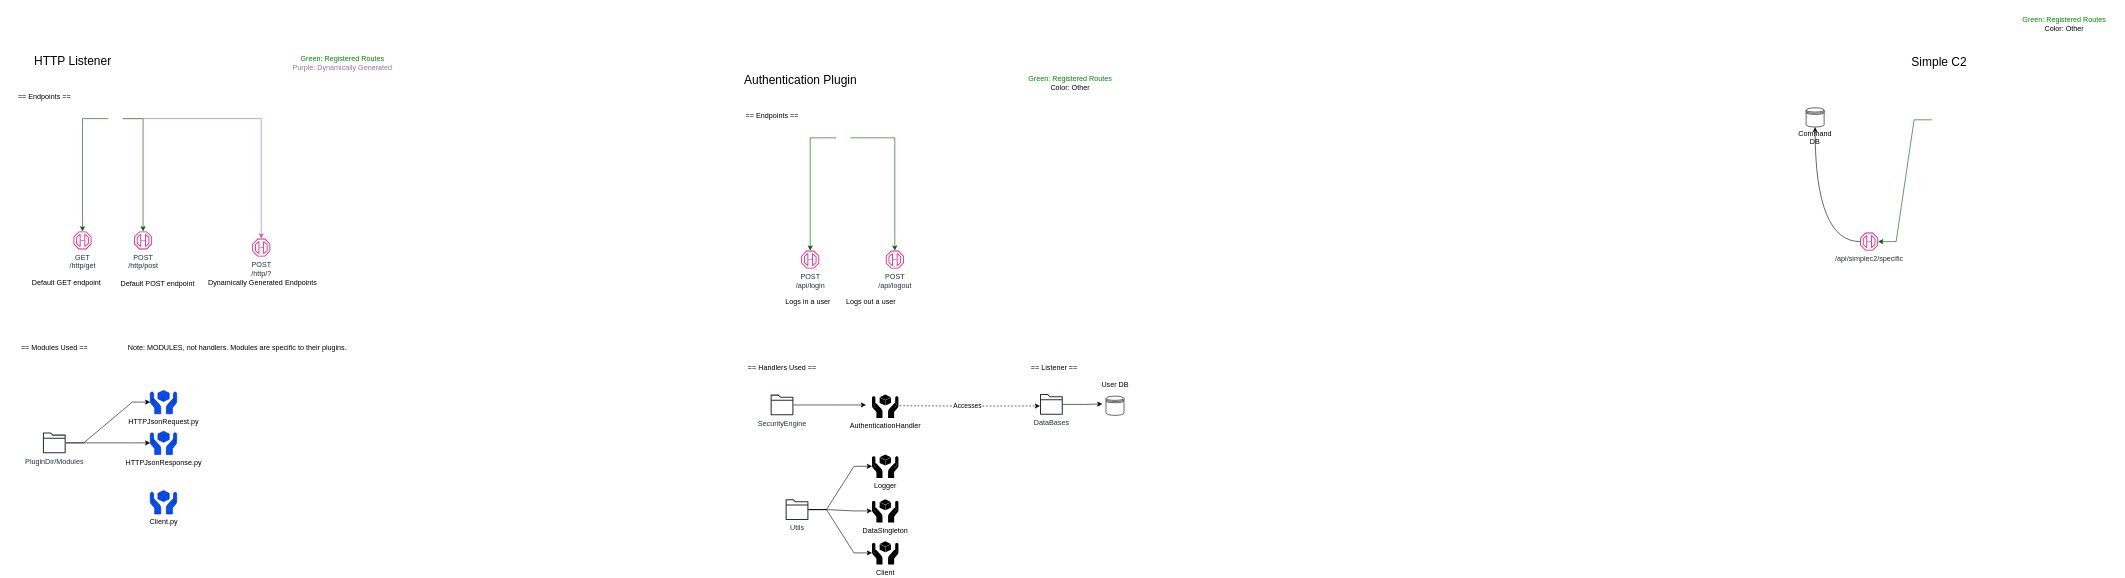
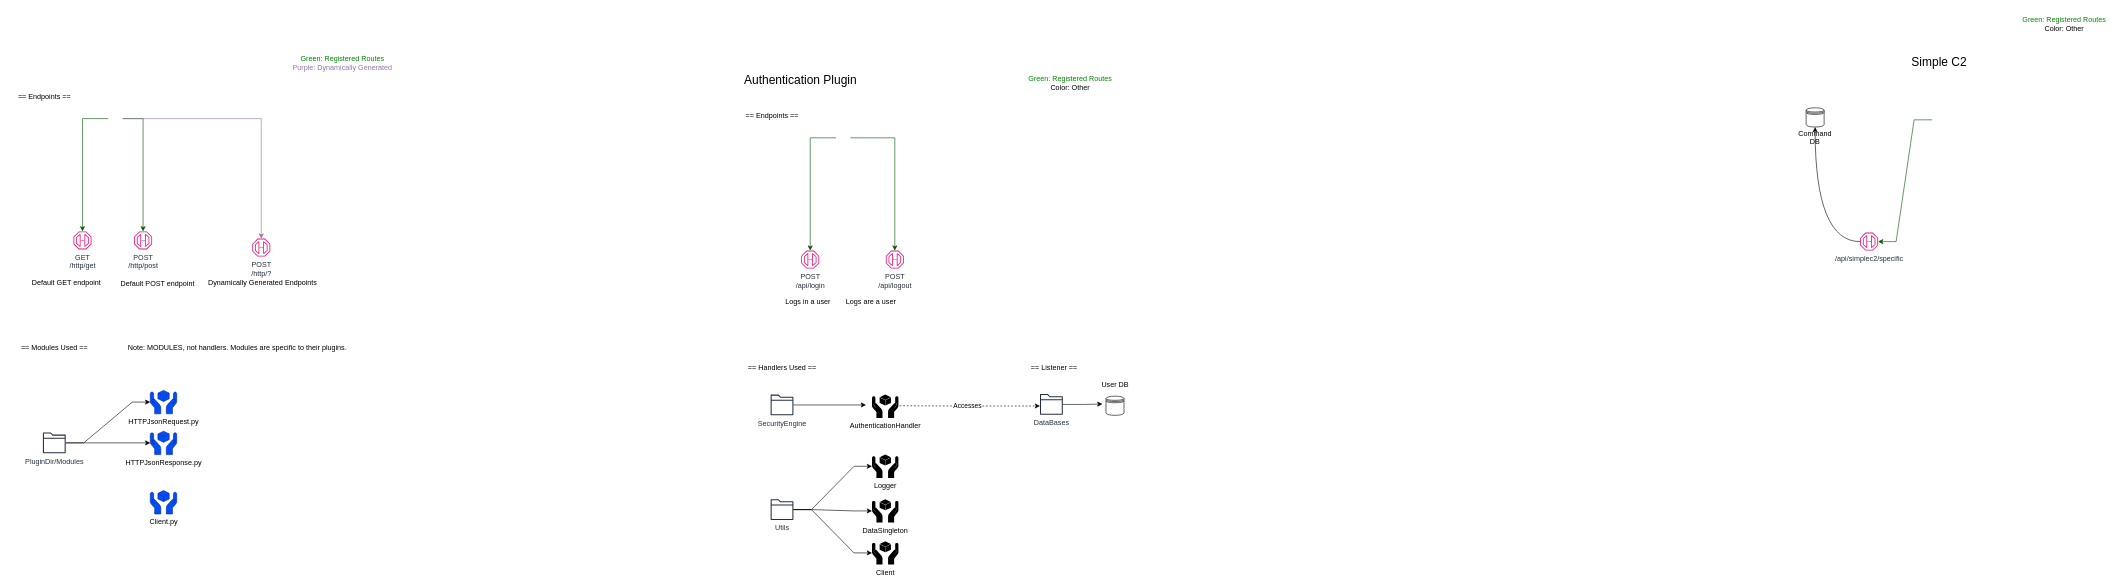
node "HTTP Listener": removed
node "Logs out a user": label "Logs out a user" -> "Logs are a user"
node "Utils": moved (797, 510) -> (782, 510)
